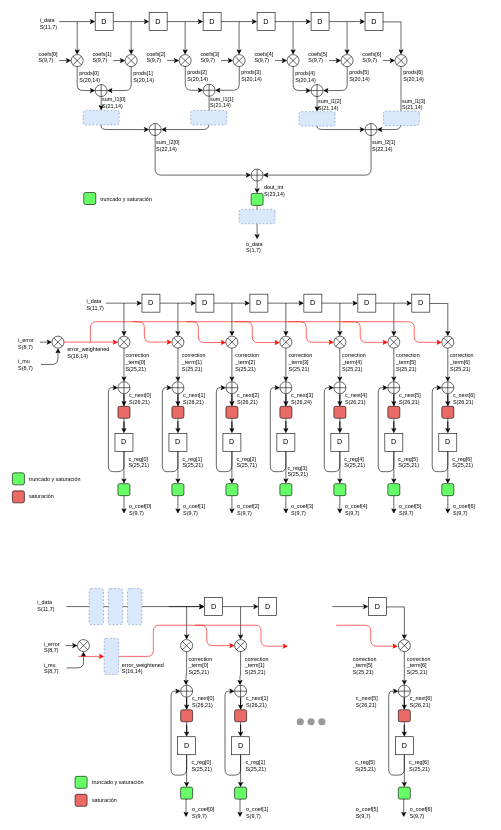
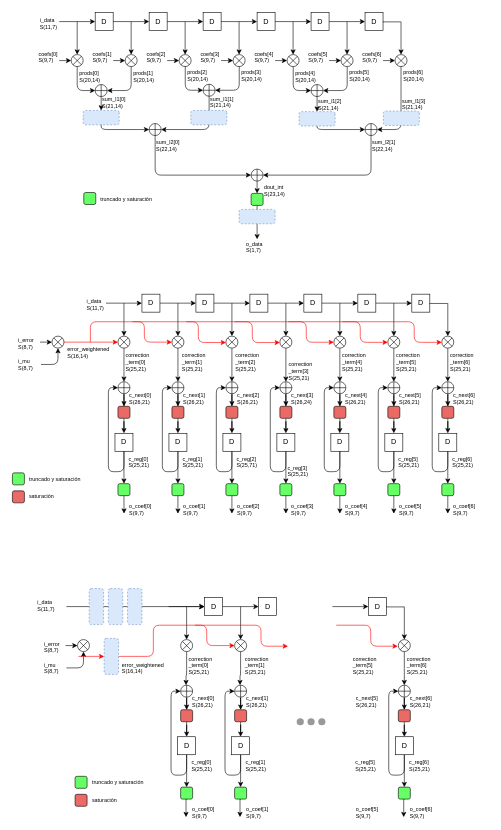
node "correction _term[3] S(25,21)": moved (306, 360) -> (306, 369)
node "c_reg[4] S(25,21)": removed
